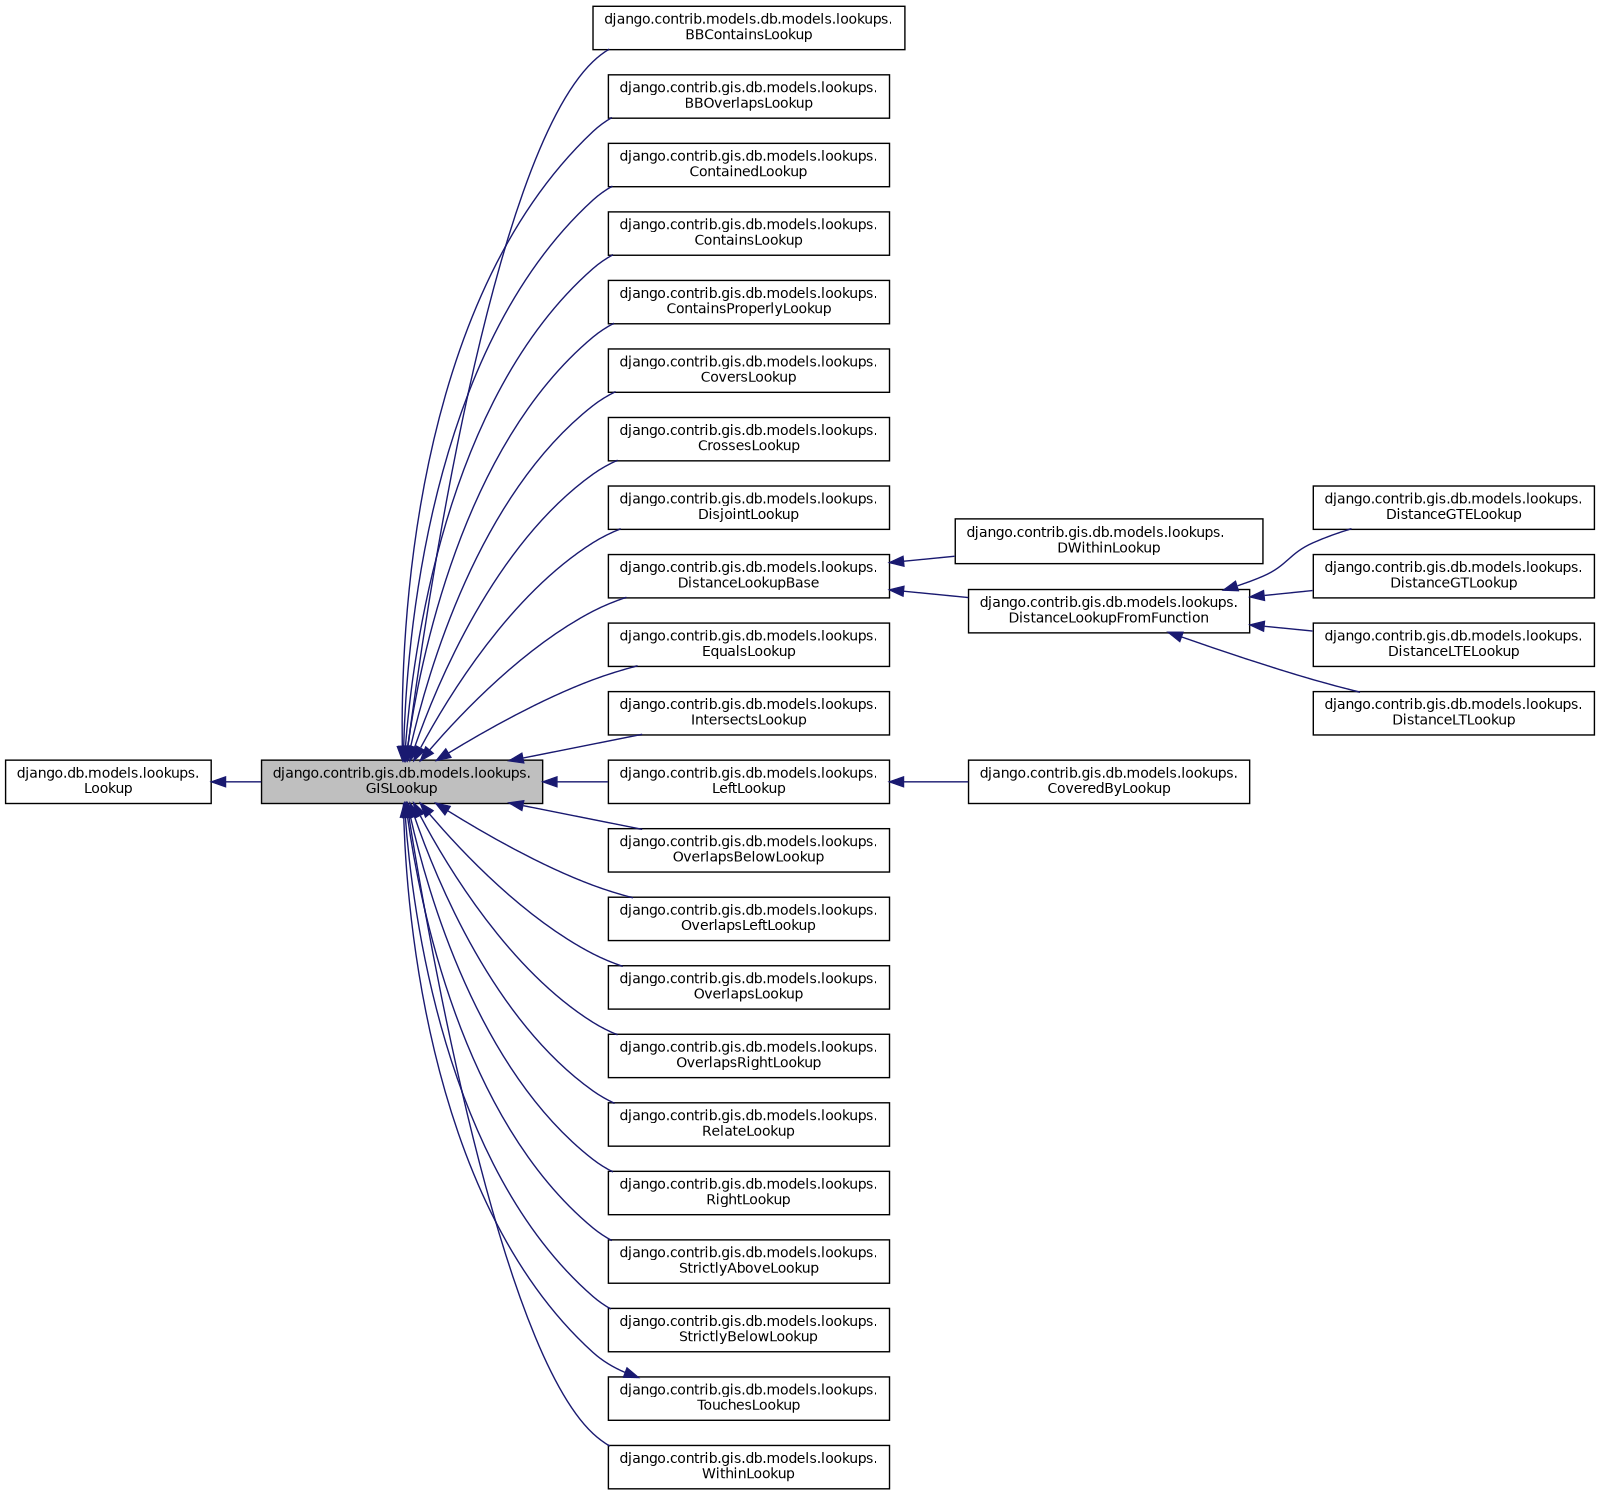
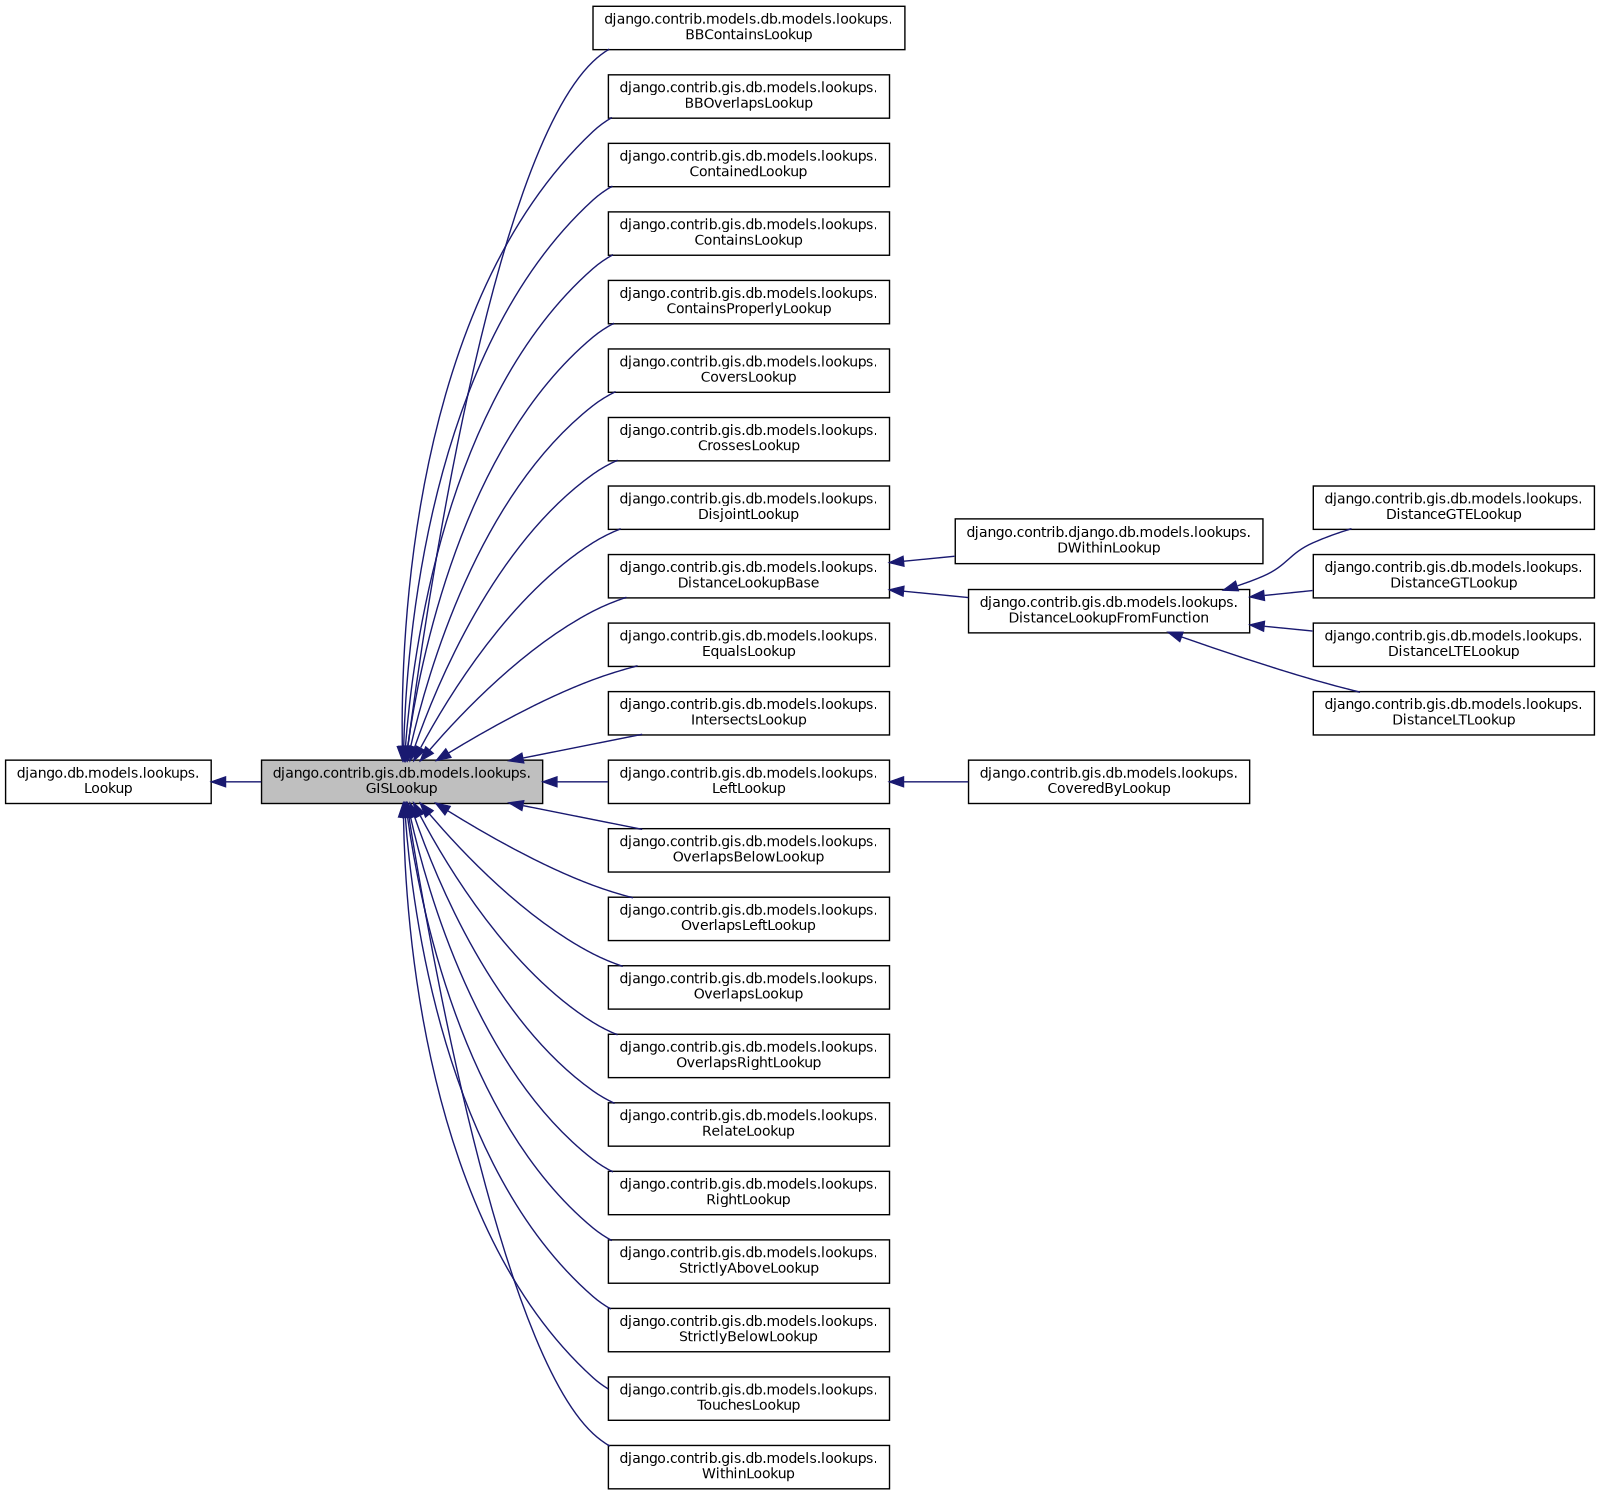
node "django.contrib.gis.db.models.lookups. DWithinLookup": label "django.contrib.gis.db.models.lookups. DWithinLookup" -> "django.contrib.django.db.models.lookups. DWithinLookup"
edge "django.contrib.gis.db.models.lookups. GISLookup" -> "django.contrib.gis.db.models.lookups. TouchesLookup": reversed
